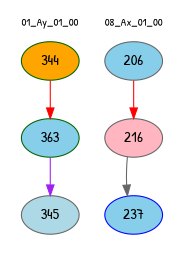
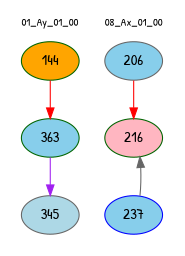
node "344": label "344" -> "144"
node "216": color gray40 -> darkgreen
edge "216" -> "237": reversed
